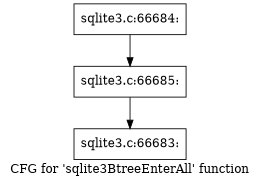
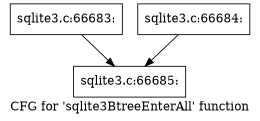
edge "sqlite3.c:66685:" -> "sqlite3.c:66683:": reversed
